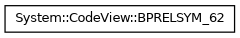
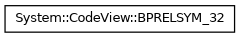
node "System::CodeView::BPRELSYM_62": label "System::CodeView::BPRELSYM_62" -> "System::CodeView::BPRELSYM_32"
